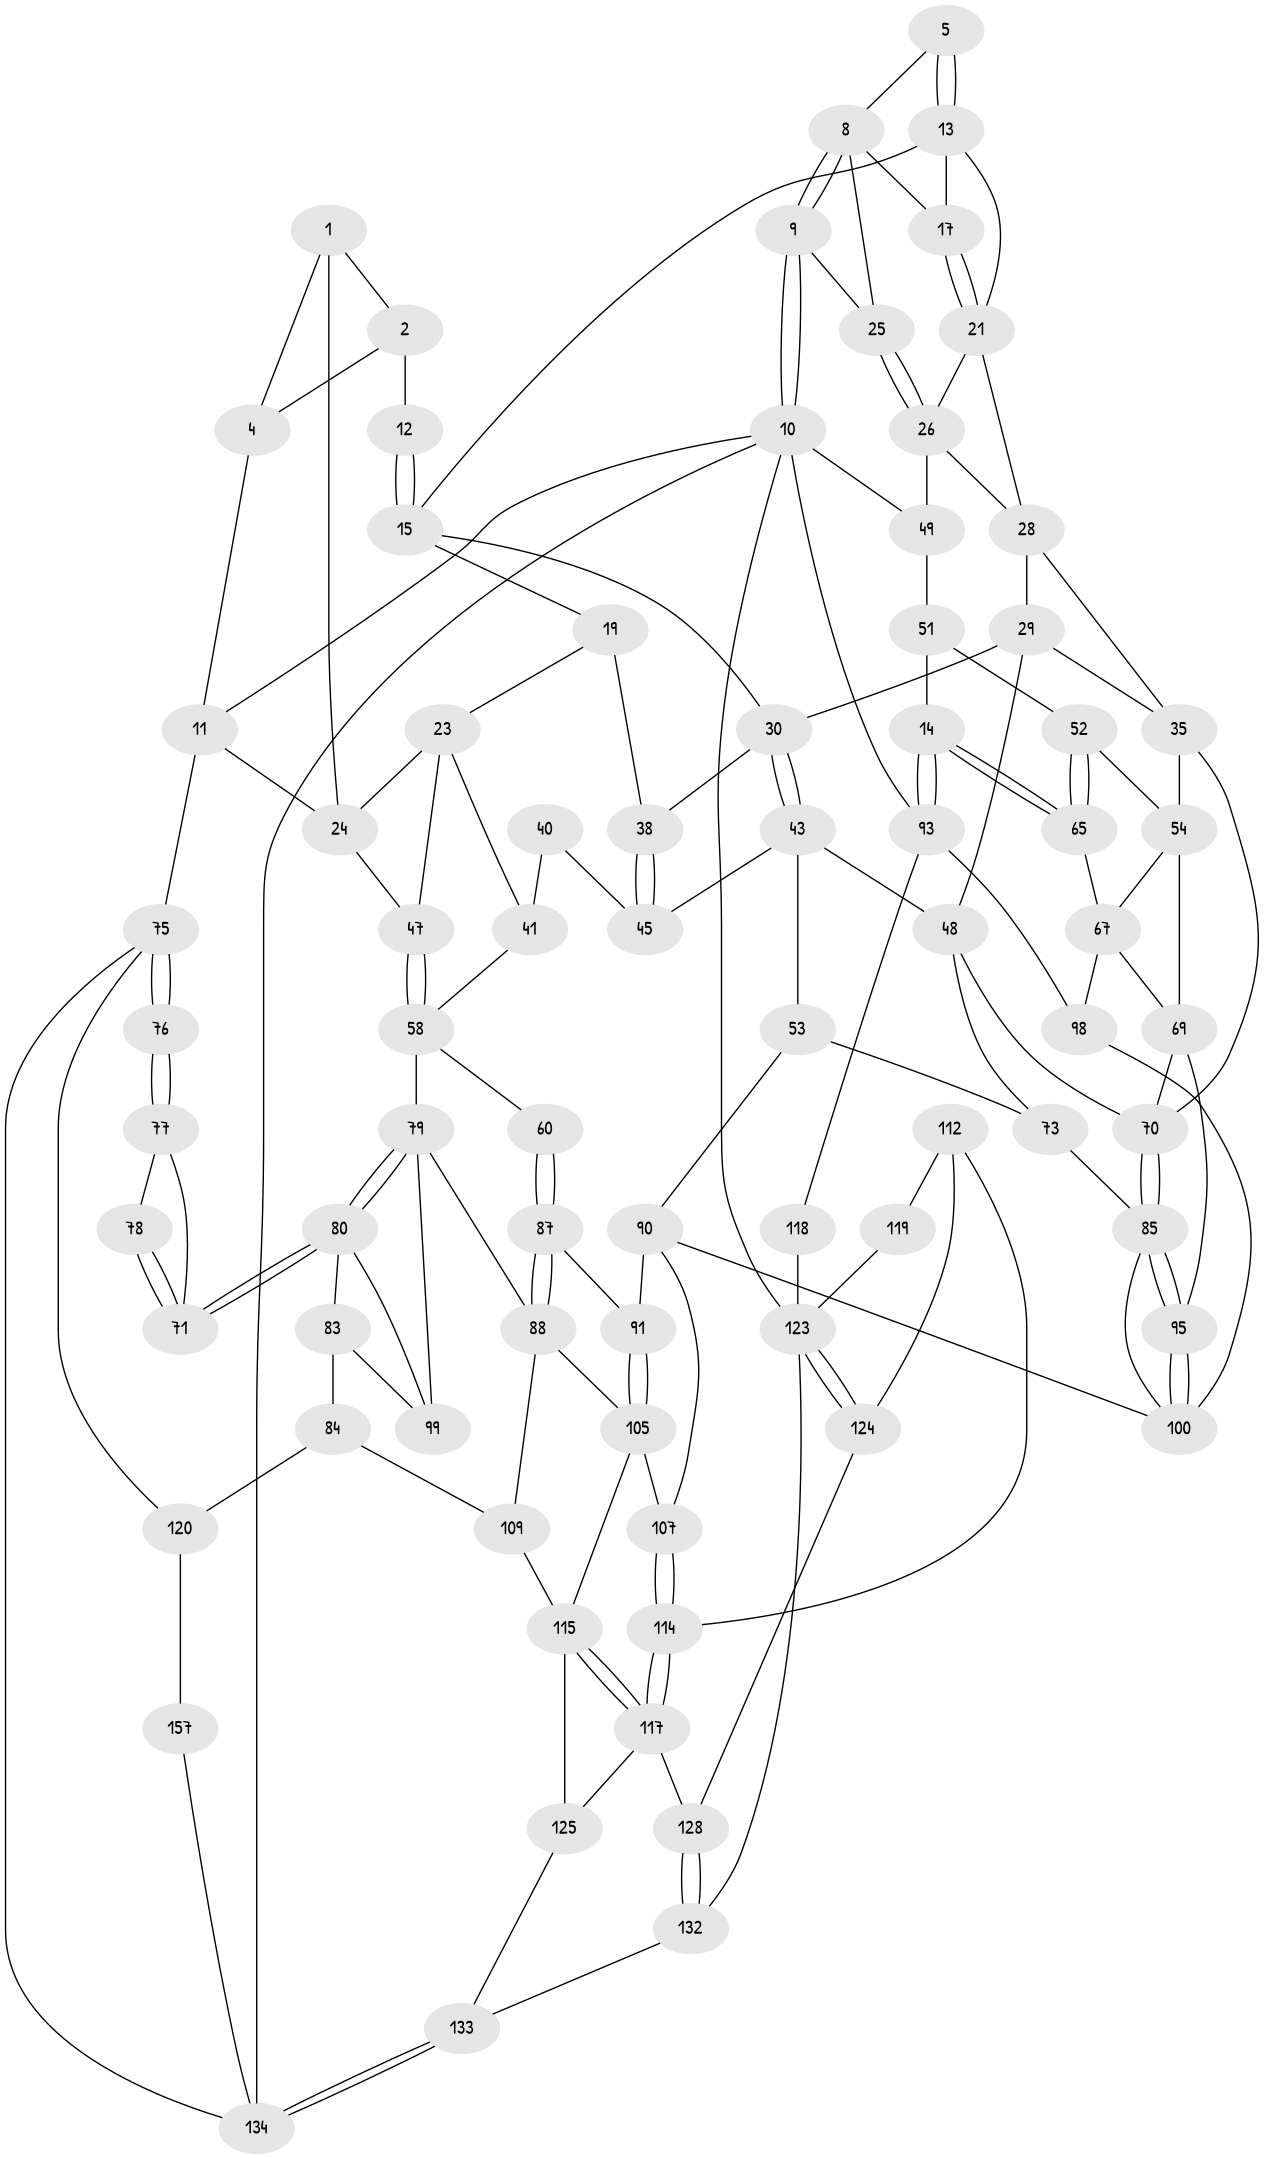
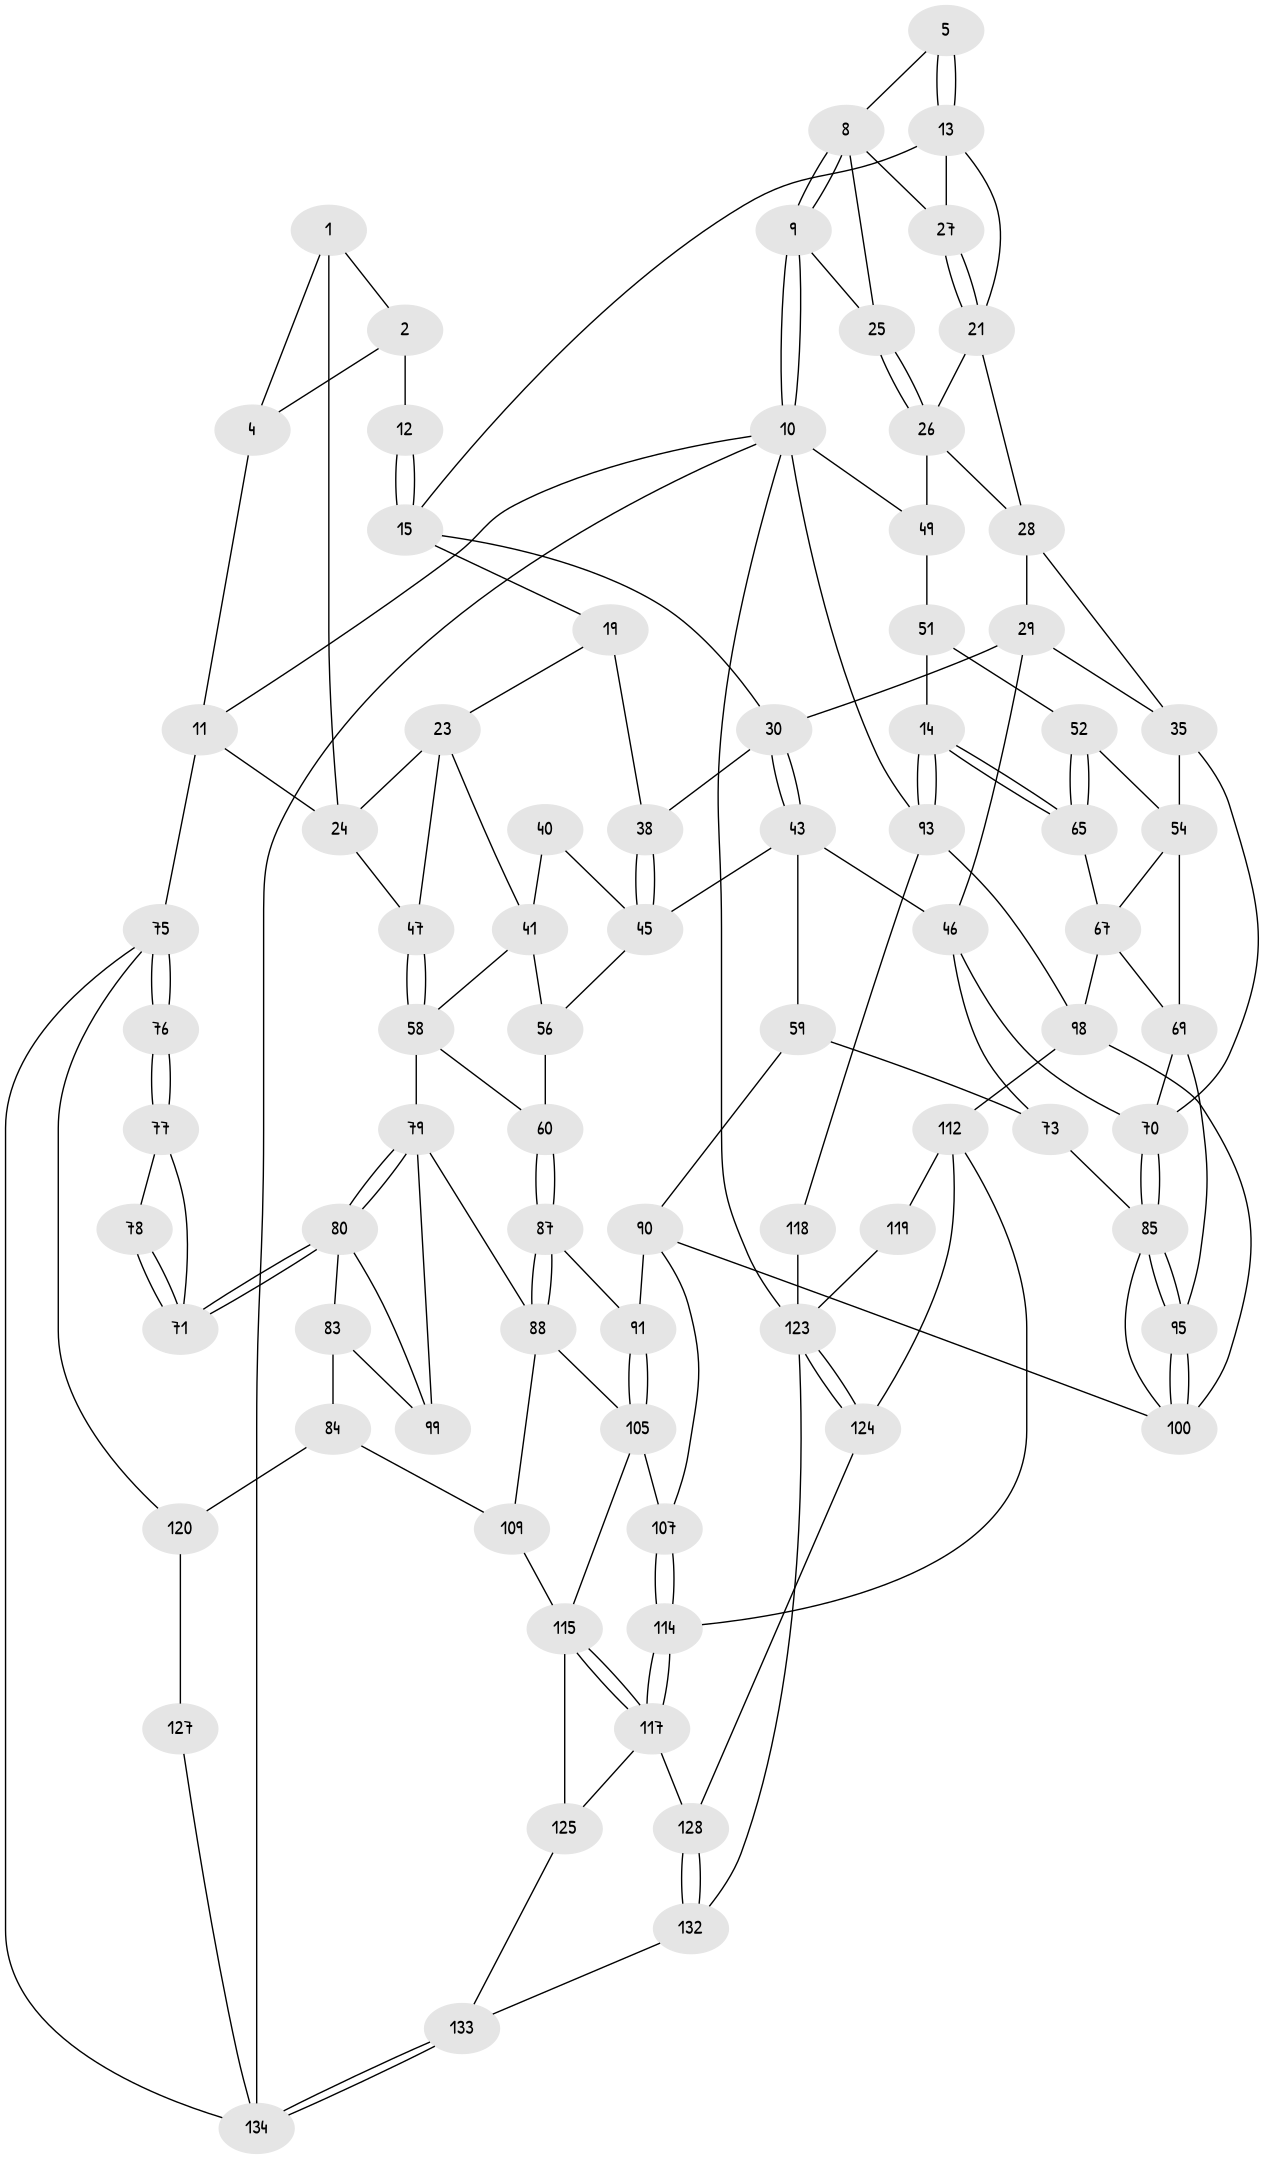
node "17": label "17" -> "27"
node "48": label "48" -> "46"
node "56": added
node "53": label "53" -> "59"
edge "98" -- "112": added
node "157": label "157" -> "127"
